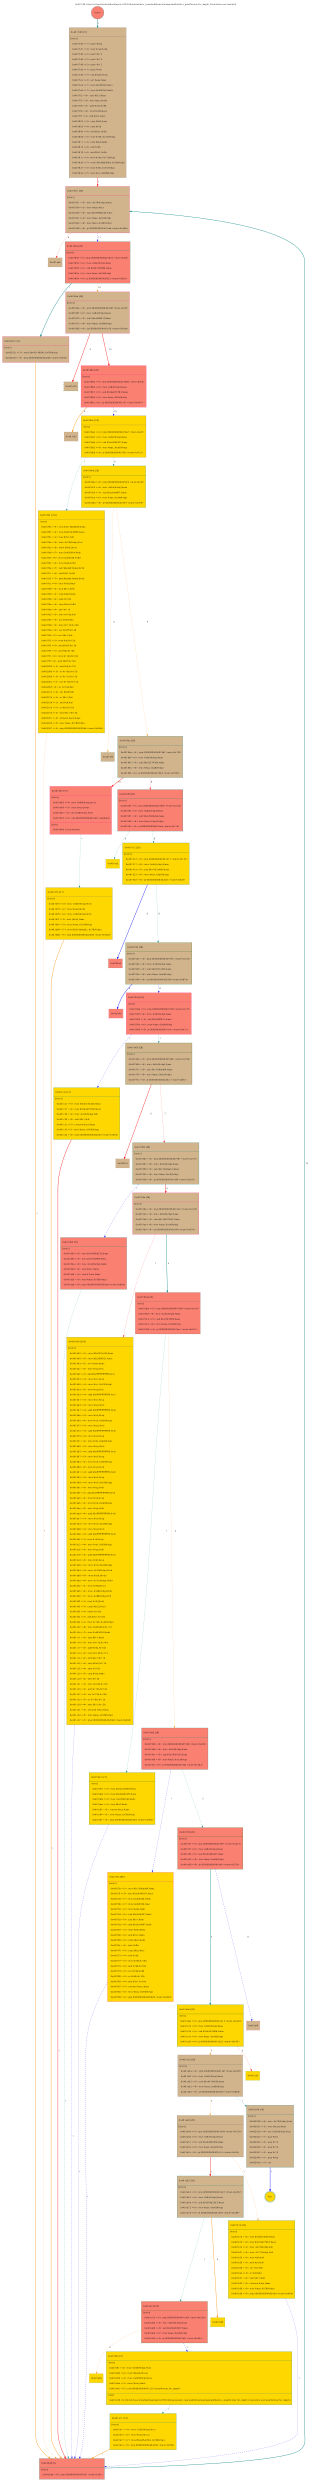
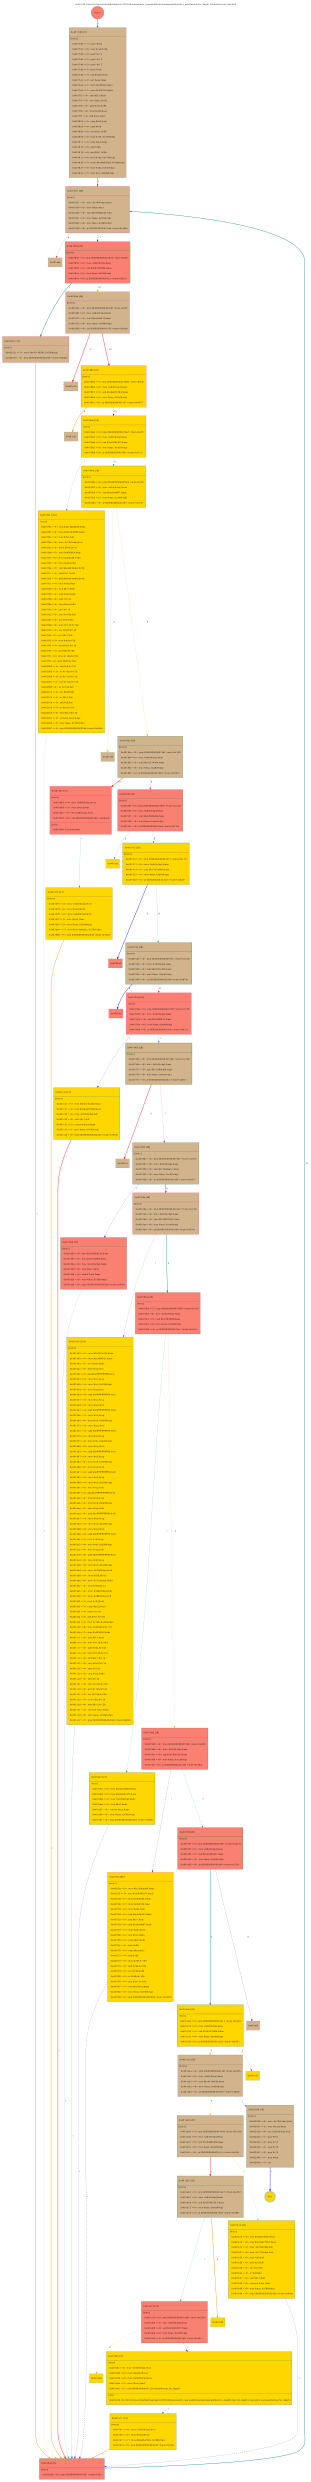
node "0x401886 [28]": fillcolor salmon -> gold
edge "0x40192e [28]" -> "0x40194a [28]": color blue -> red
